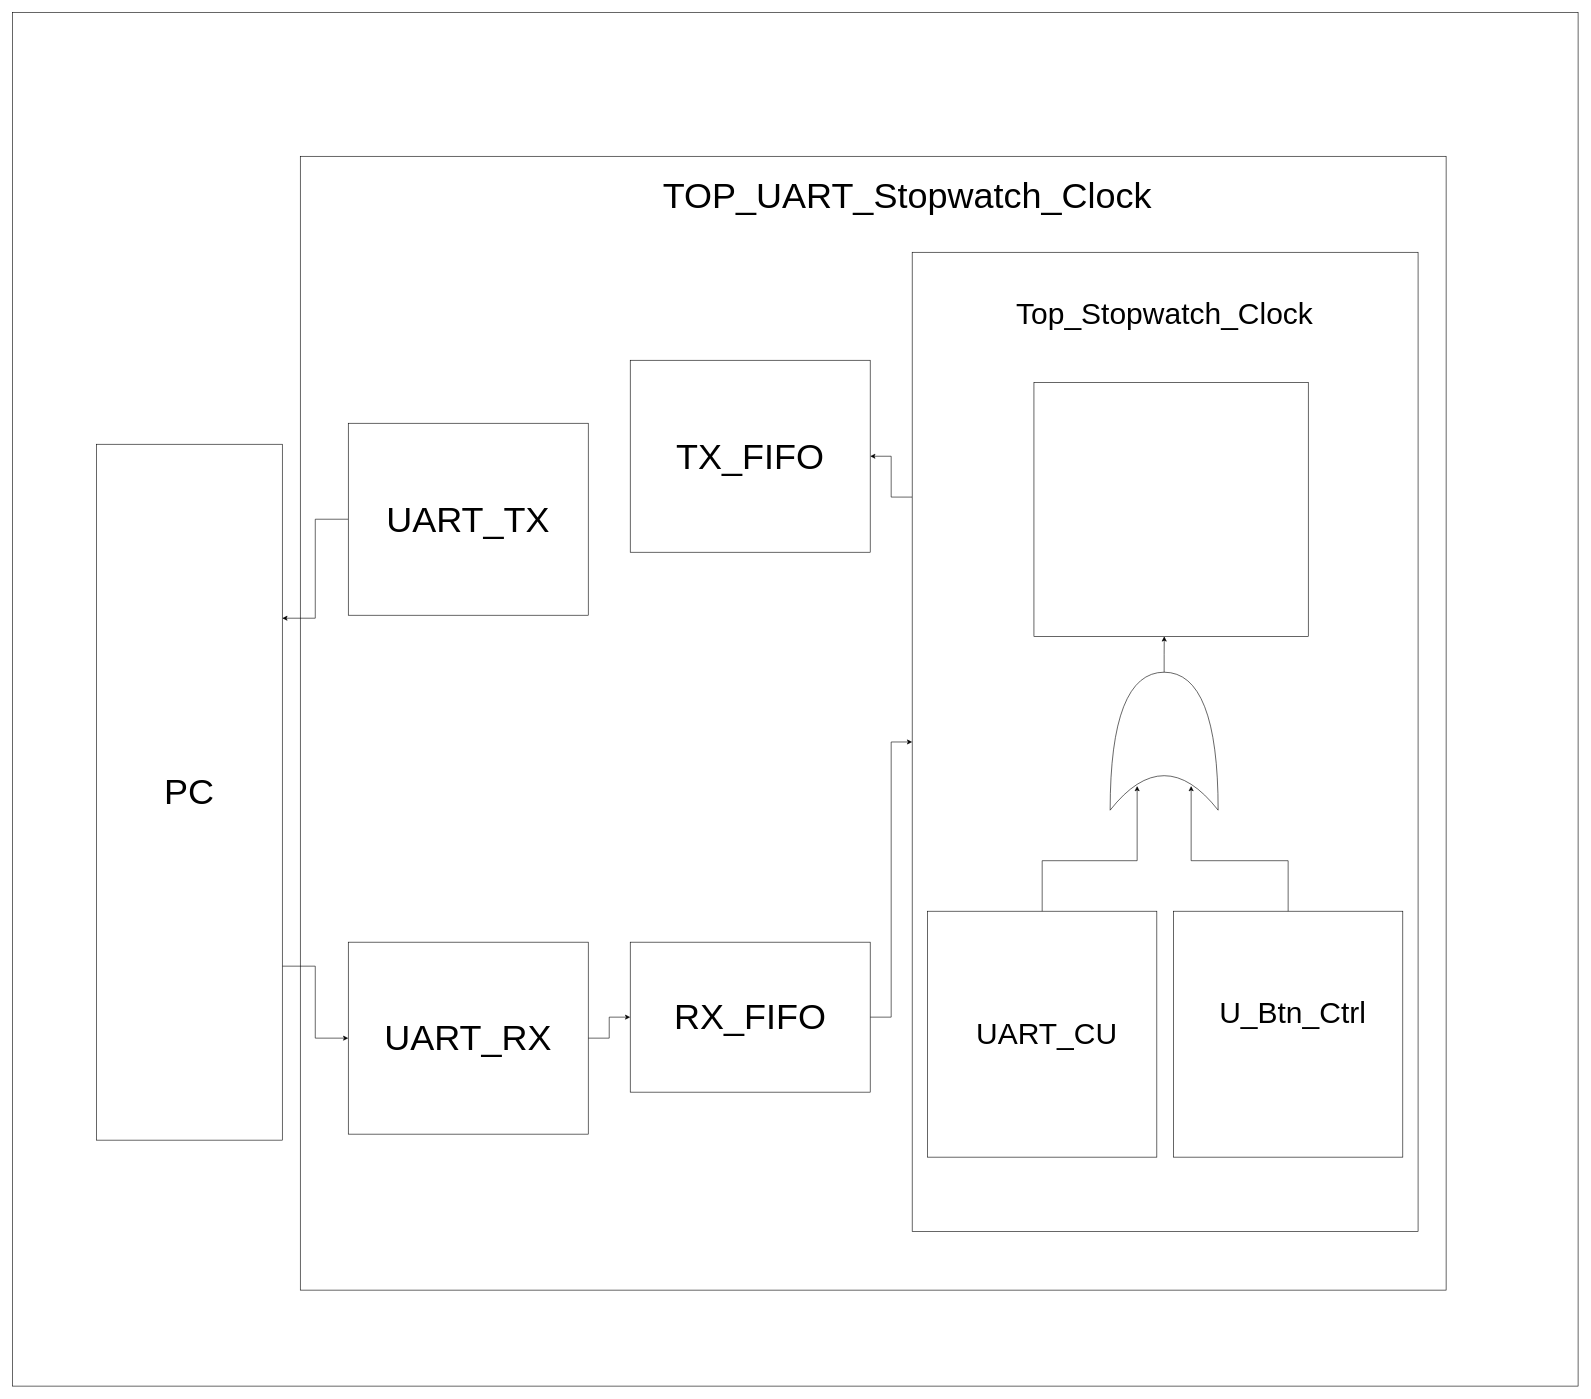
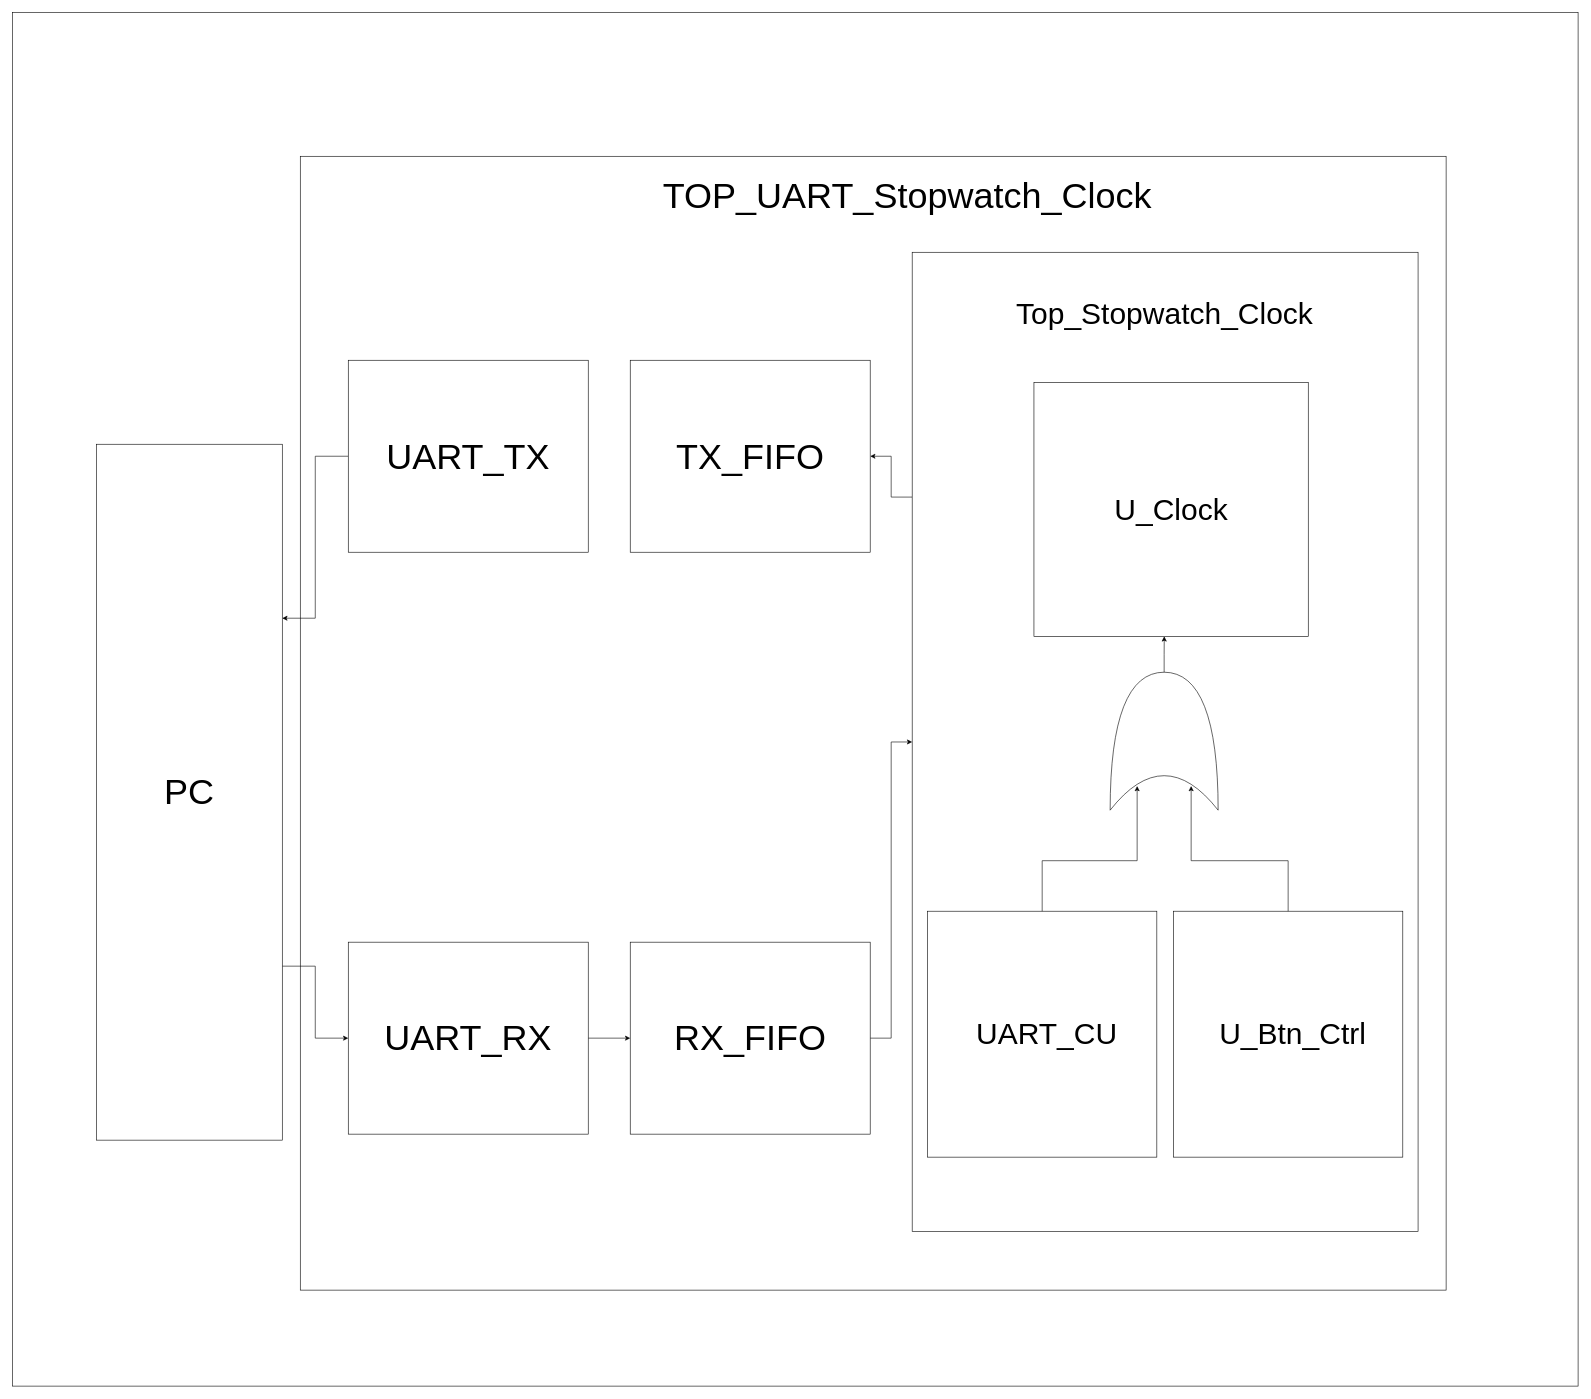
node "U_Clock": added
node "UART_TX": moved (468, 519) -> (468, 456)
node "U_Btn_Ctrl": moved (1293, 1013) -> (1293, 1034)
node "RX_FIFO": size 240x150 -> 240x192
